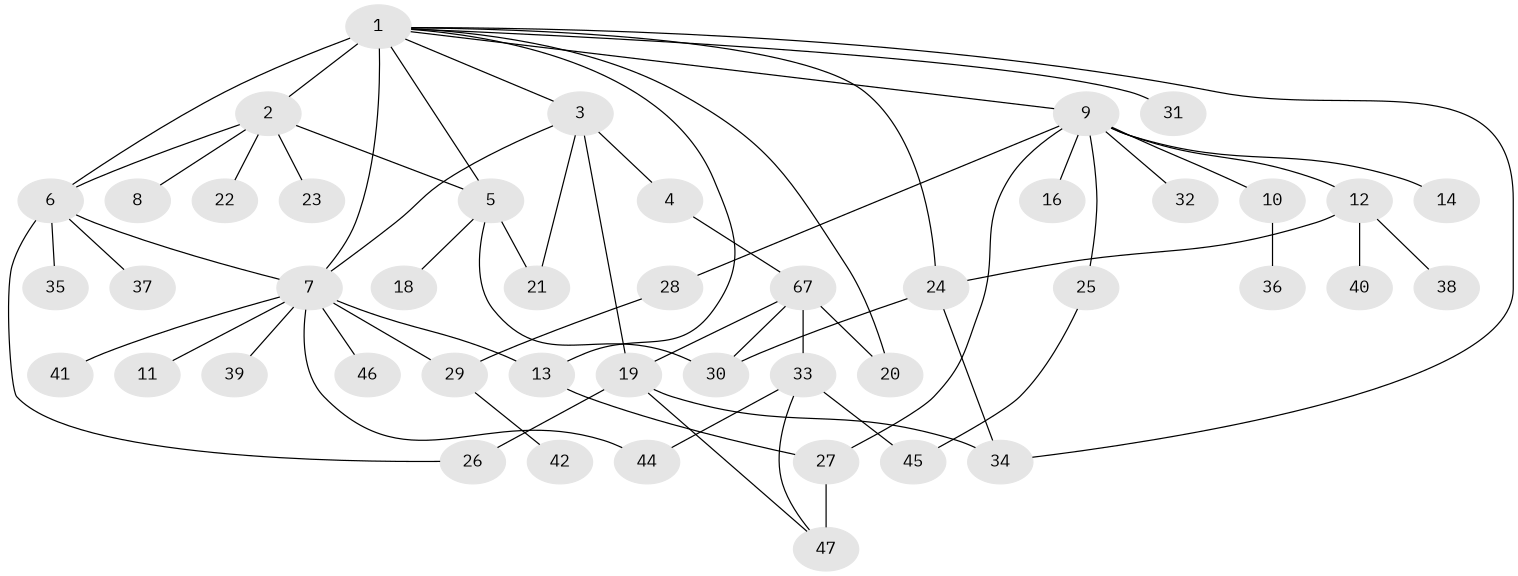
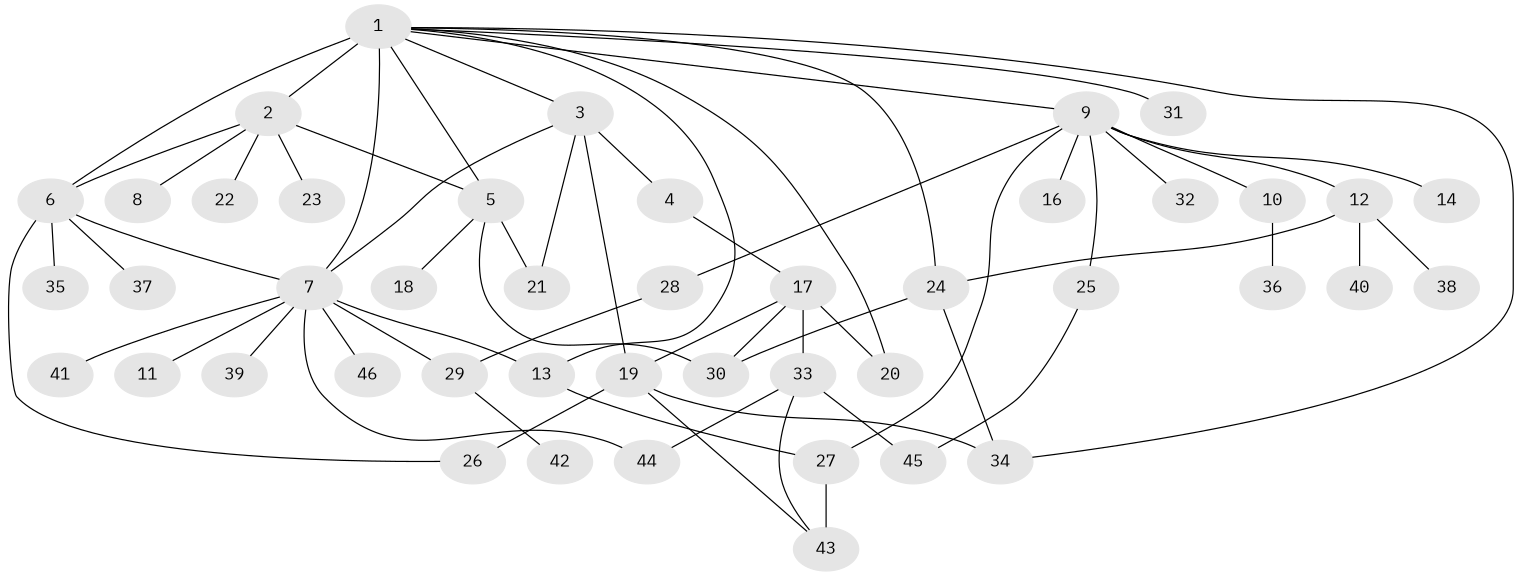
node "67": label "67" -> "17"
node "47": label "47" -> "43"
